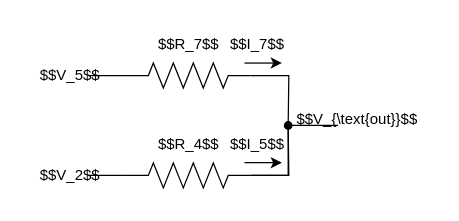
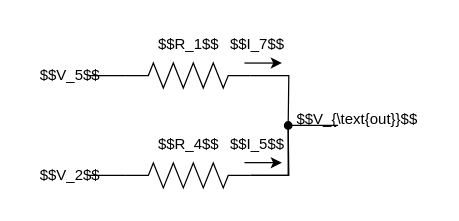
node "$$R_7$$": label "$$R_7$$" -> "$$R_1$$"
